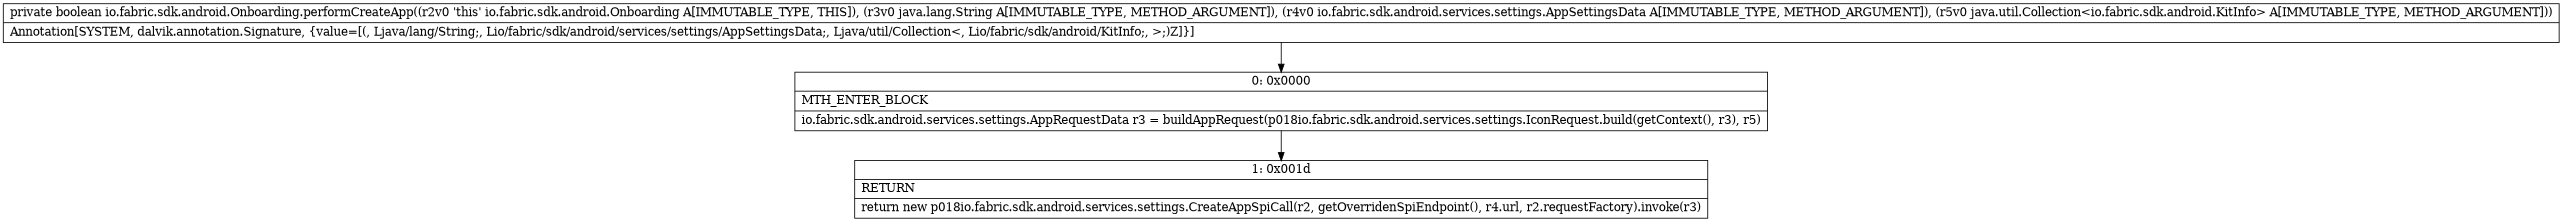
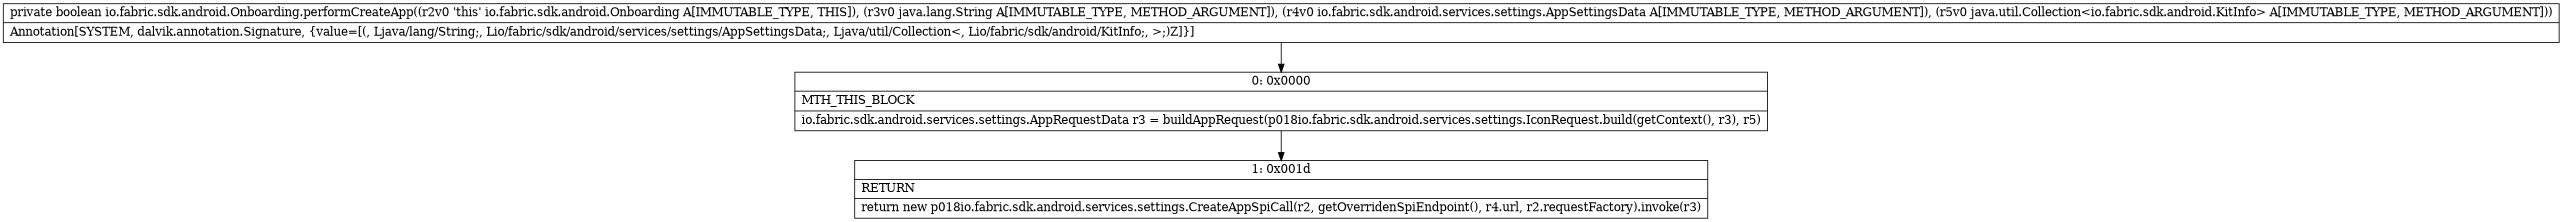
node "0: 0x0000": text "MTH_ENTER_BLOCK" -> "MTH_THIS_BLOCK"
